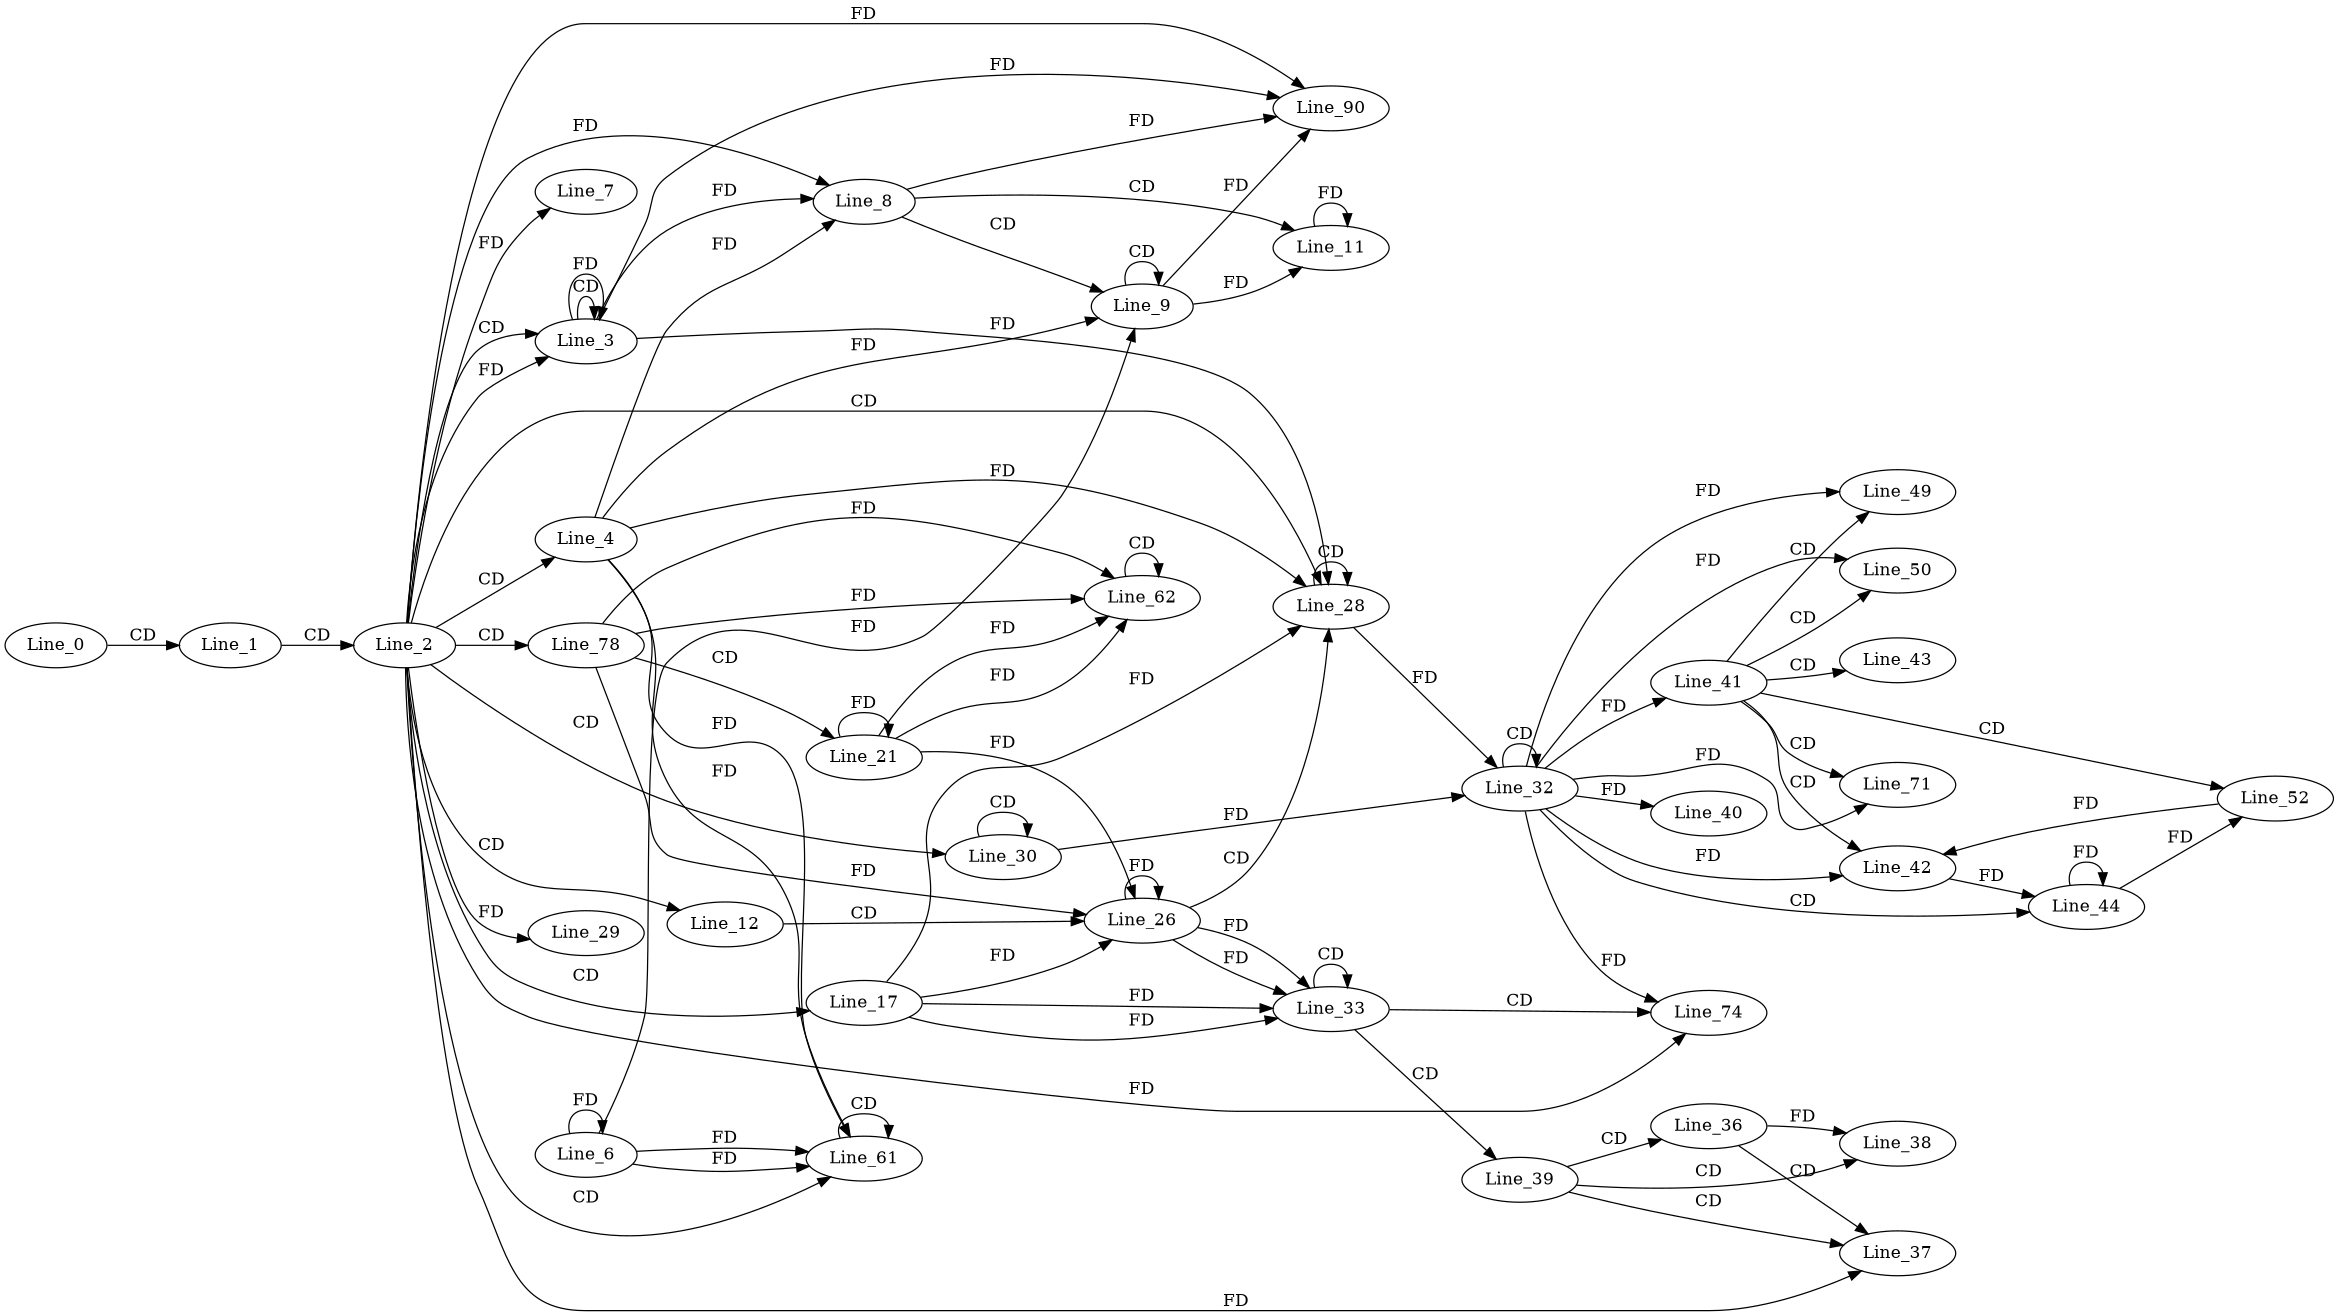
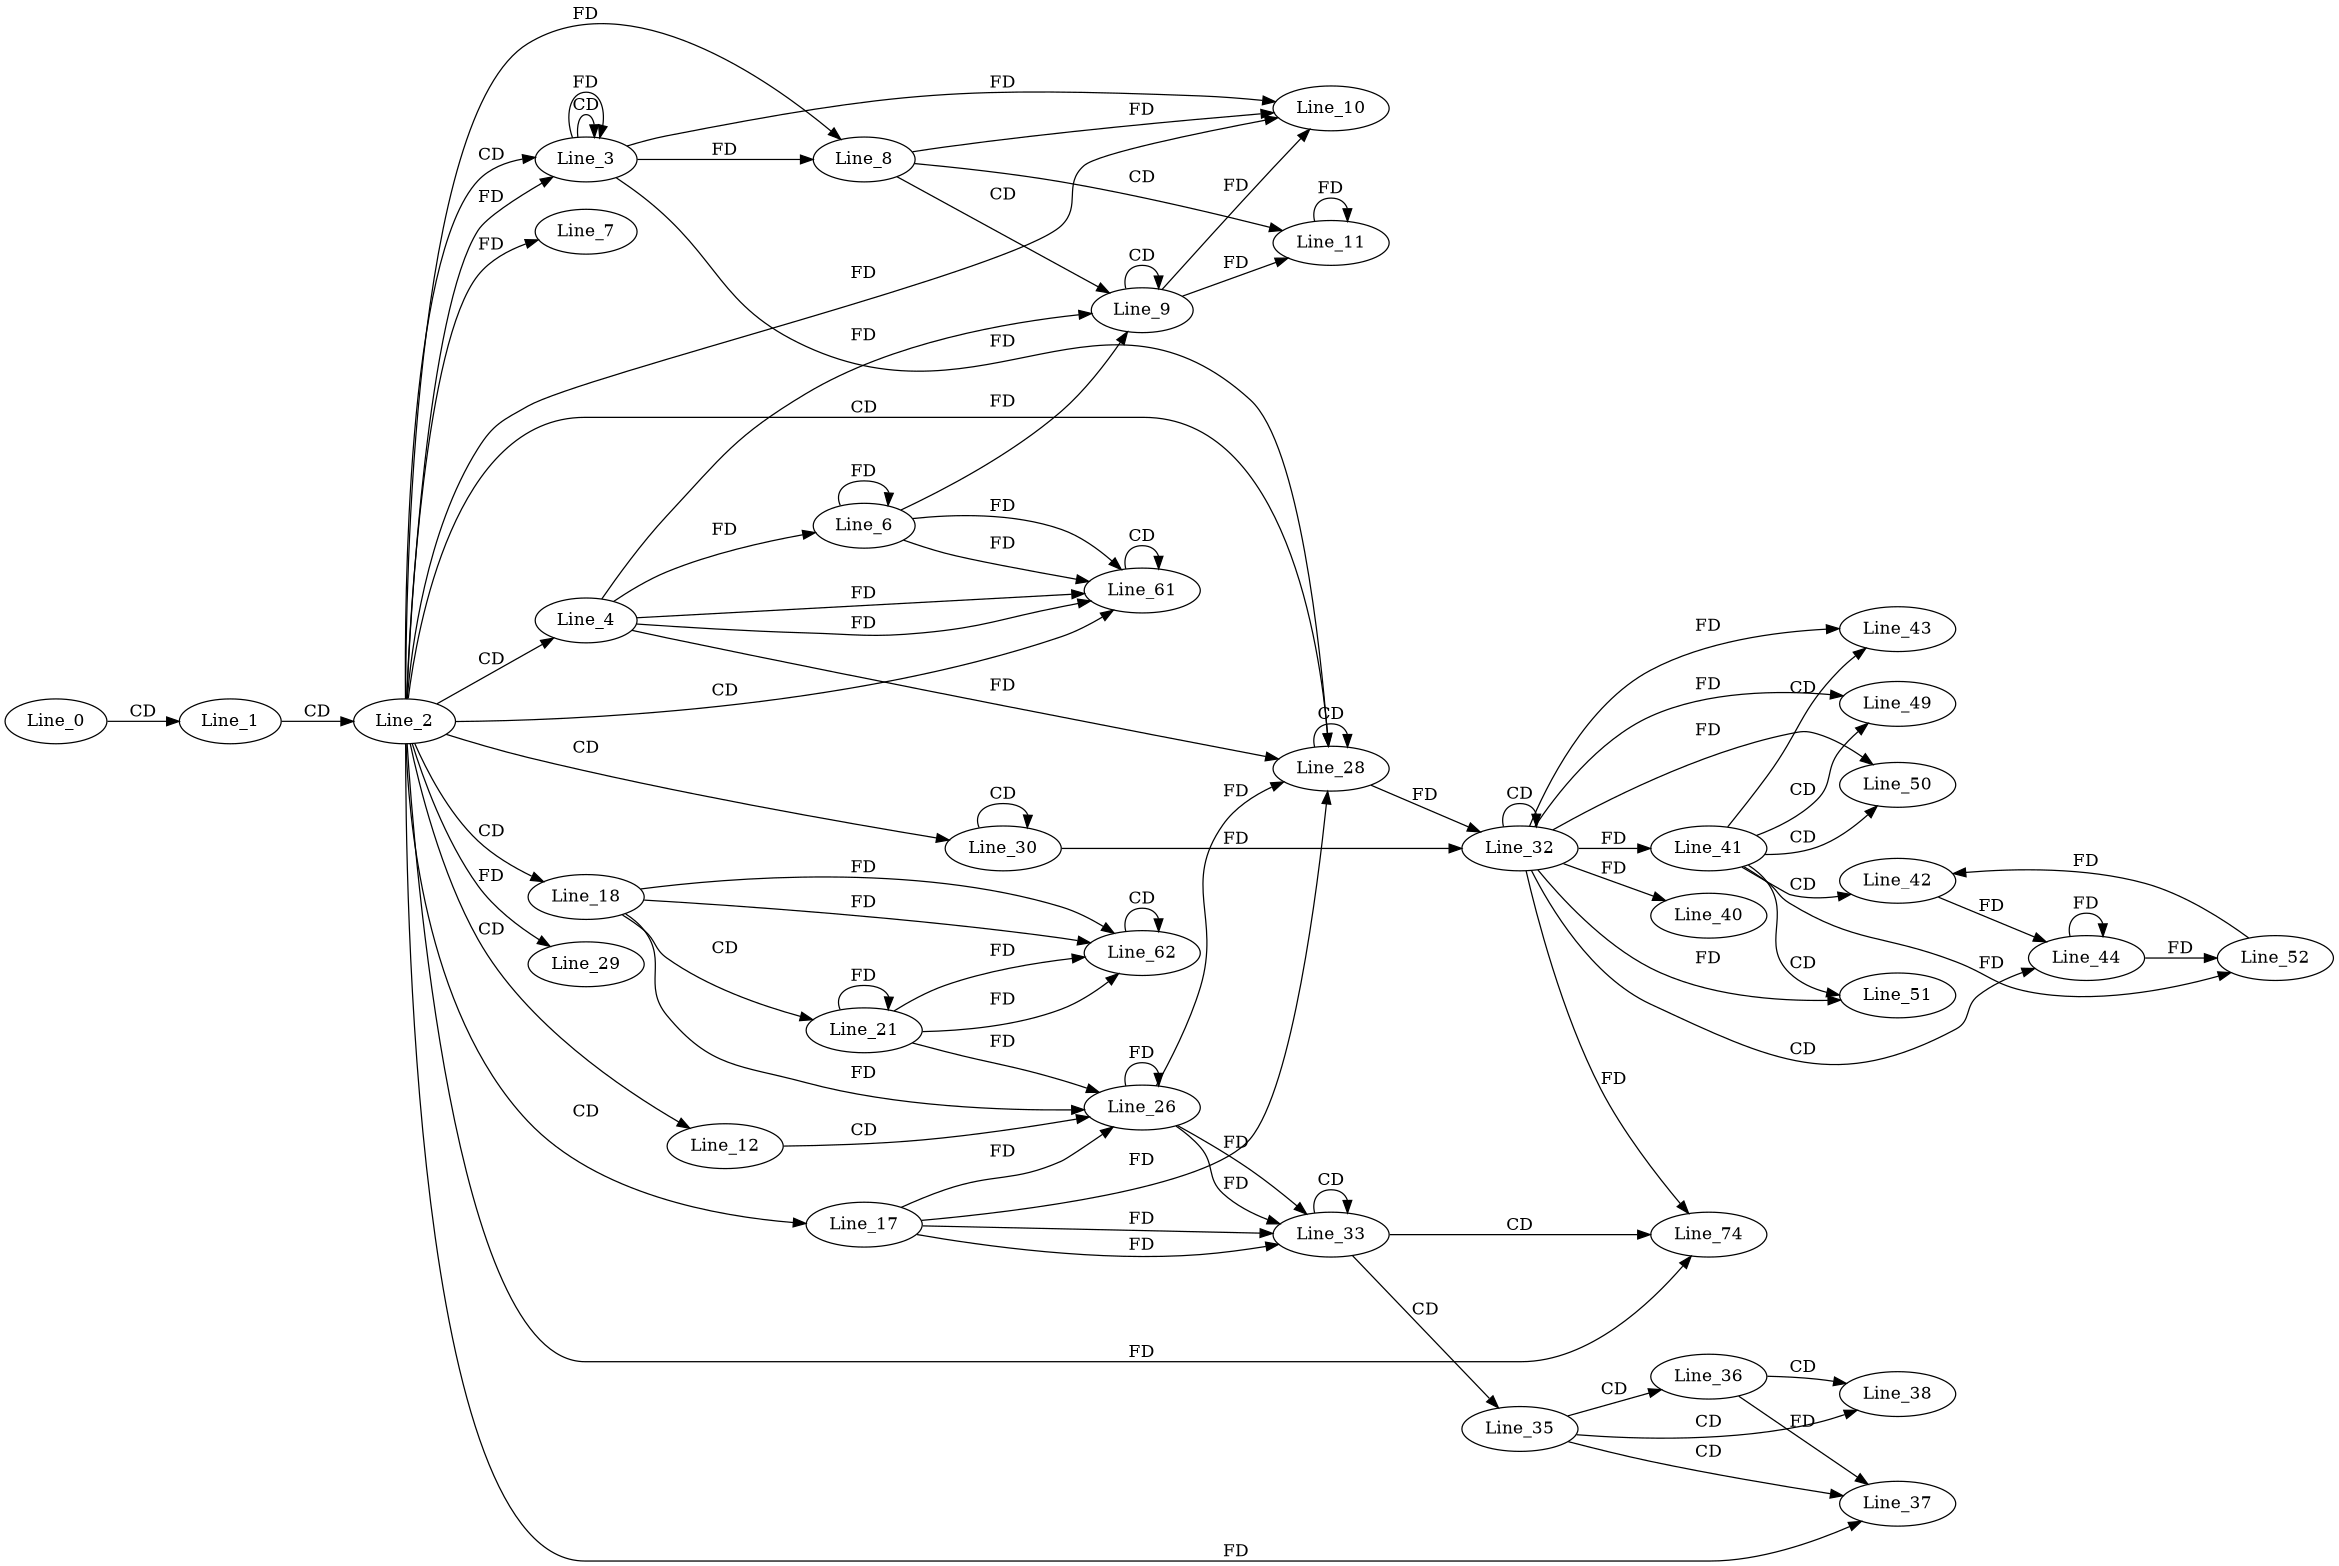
node "Line_90": label "Line_90" -> "Line_10"
edge "Line_4" -> "Line_8": now "Line_4" -> "Line_6"
node "Line_78": label "Line_78" -> "Line_18"
edge "Line_41" -> "Line_52": label "CD" -> "FD"
node "Line_71": label "Line_71" -> "Line_51"
edge "Line_26" -> "Line_28": label "CD" -> "FD"
edge "Line_32" -> "Line_42": now "Line_32" -> "Line_43"
edge "Line_36" -> "Line_38": label "FD" -> "CD"
edge "Line_36" -> "Line_37": label "CD" -> "FD"
node "Line_39": label "Line_39" -> "Line_35"
